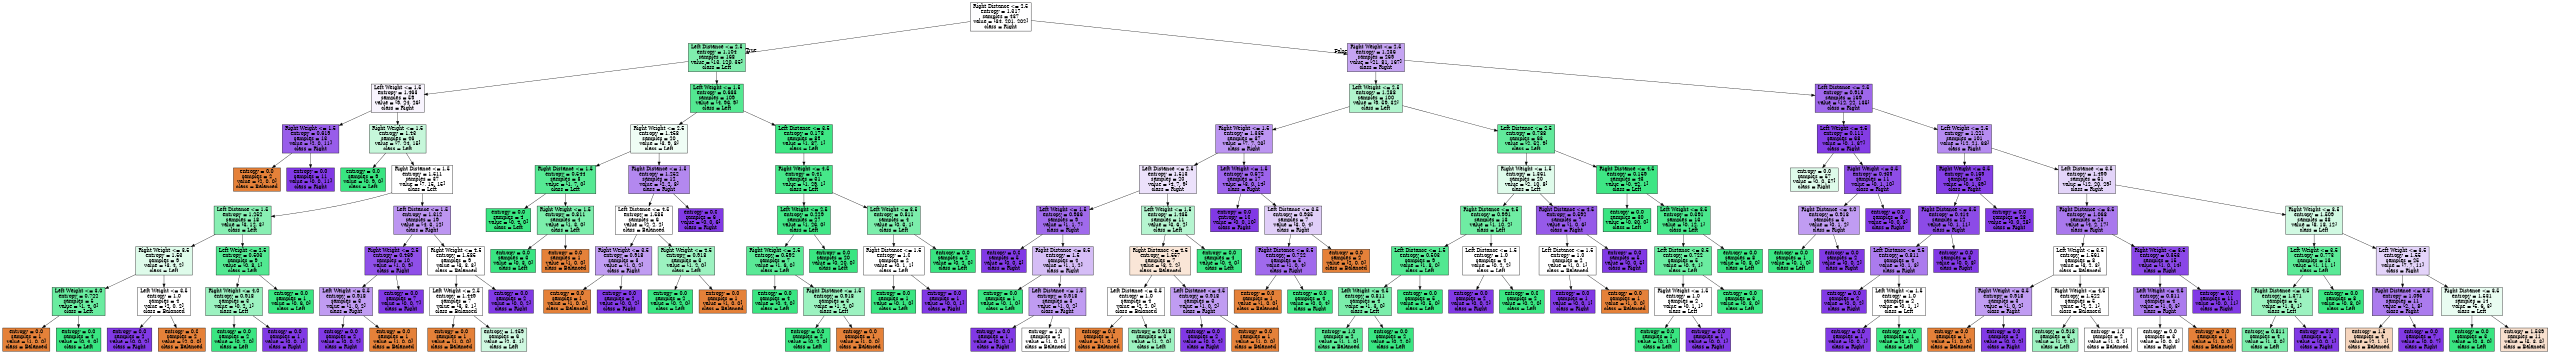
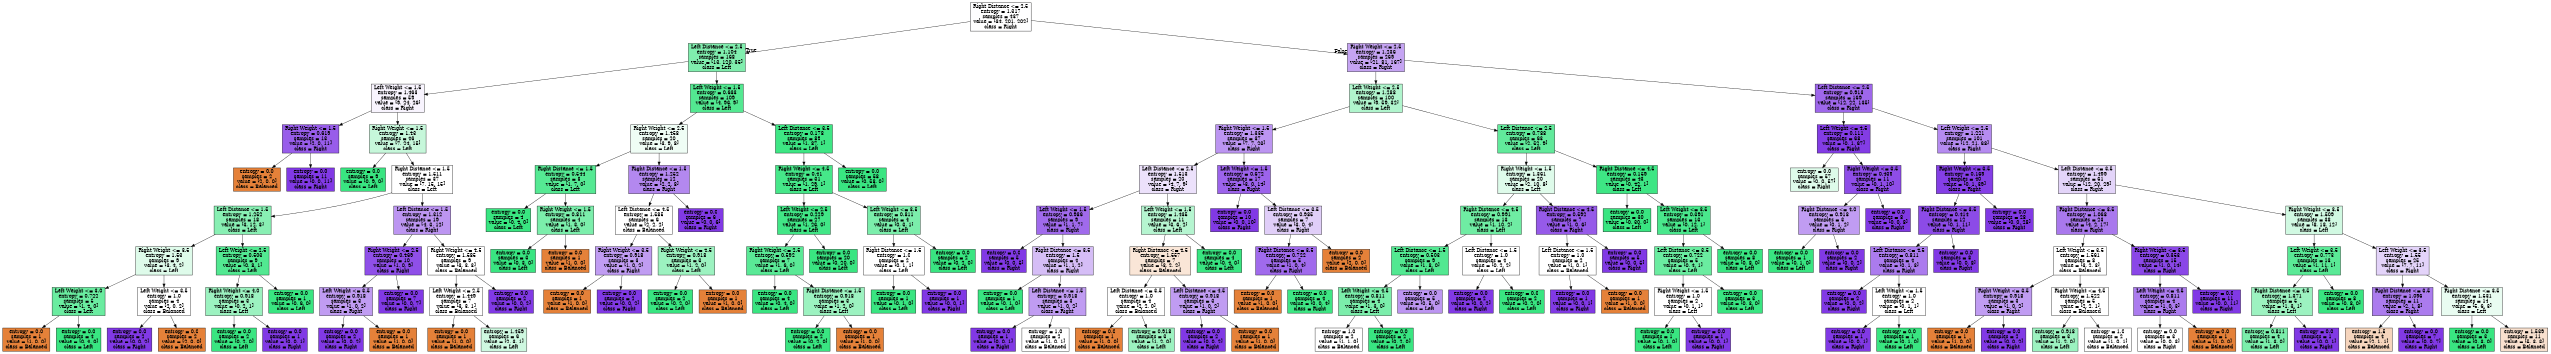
node "entropy = 0.0 samples = 58 value = [0, 58, 0] class = Left": added
node "entropy = 0.0 entropy = 10 value = [0, 0, 10] class = Right": label "entropy = 0.0 entropy = 10 value = [0, 0, 10] class = Right" -> "entropy = 0.0 samples = 10 value = [0, 0, 10] class = Right"
node "entropy = 0.0 samples = 5 value = [0, 5, 0] class = Left": fillcolor #39e581 -> #bc95f1
node "entropy = 1.0 samples = 2 value = [1, 1, 0] class = Balanced": fillcolor #5ae996 -> #ffffff
